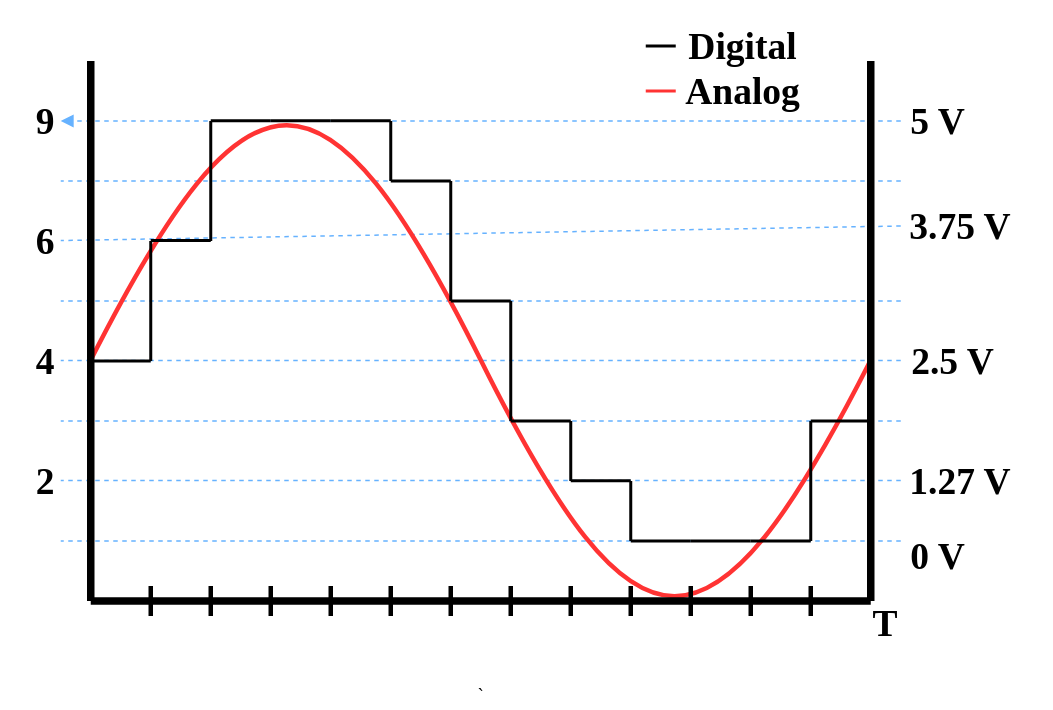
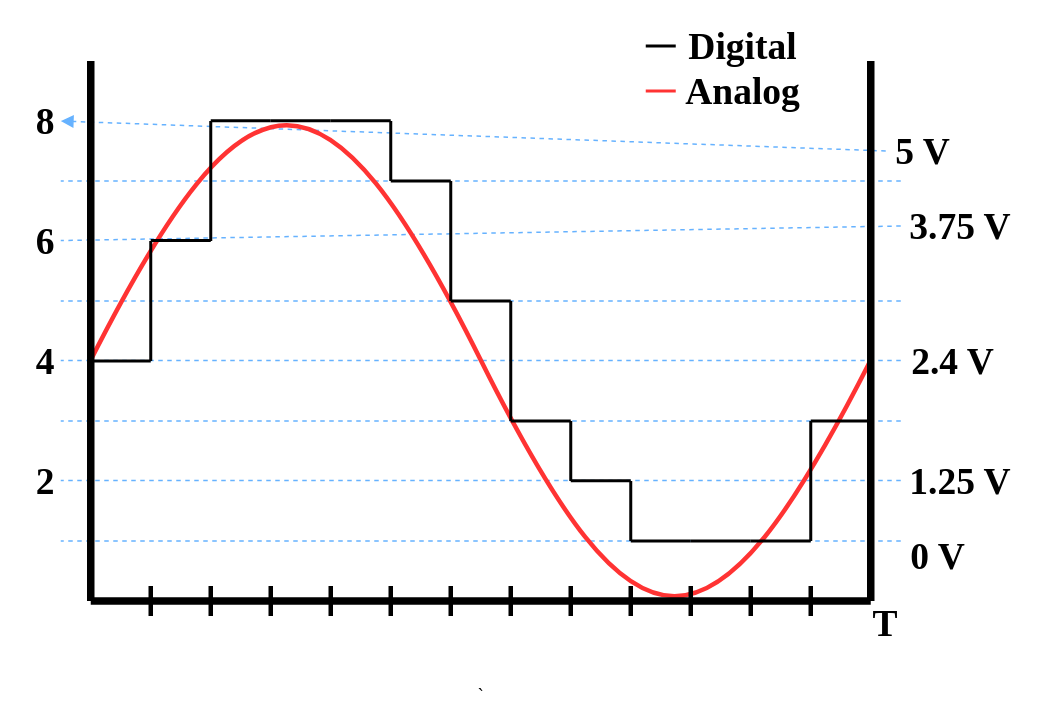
node "9": label "9" -> "8"
node "5 V": moved (938, 121) -> (923, 151)
node "2.5 V": label "2.5 V" -> "2.4 V"
node "1.27 V": label "1.27 V" -> "1.25 V"
